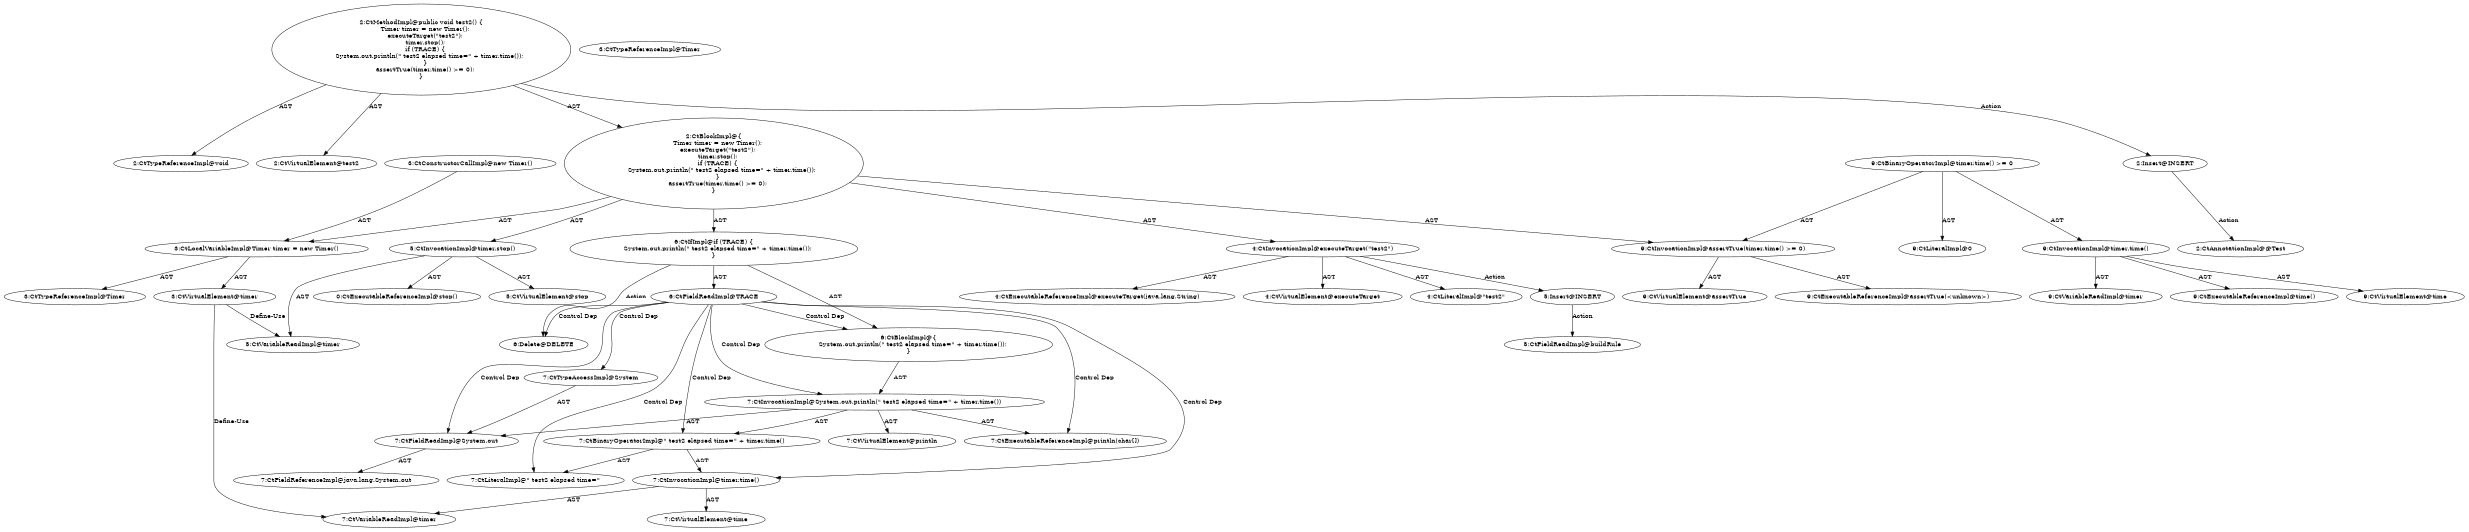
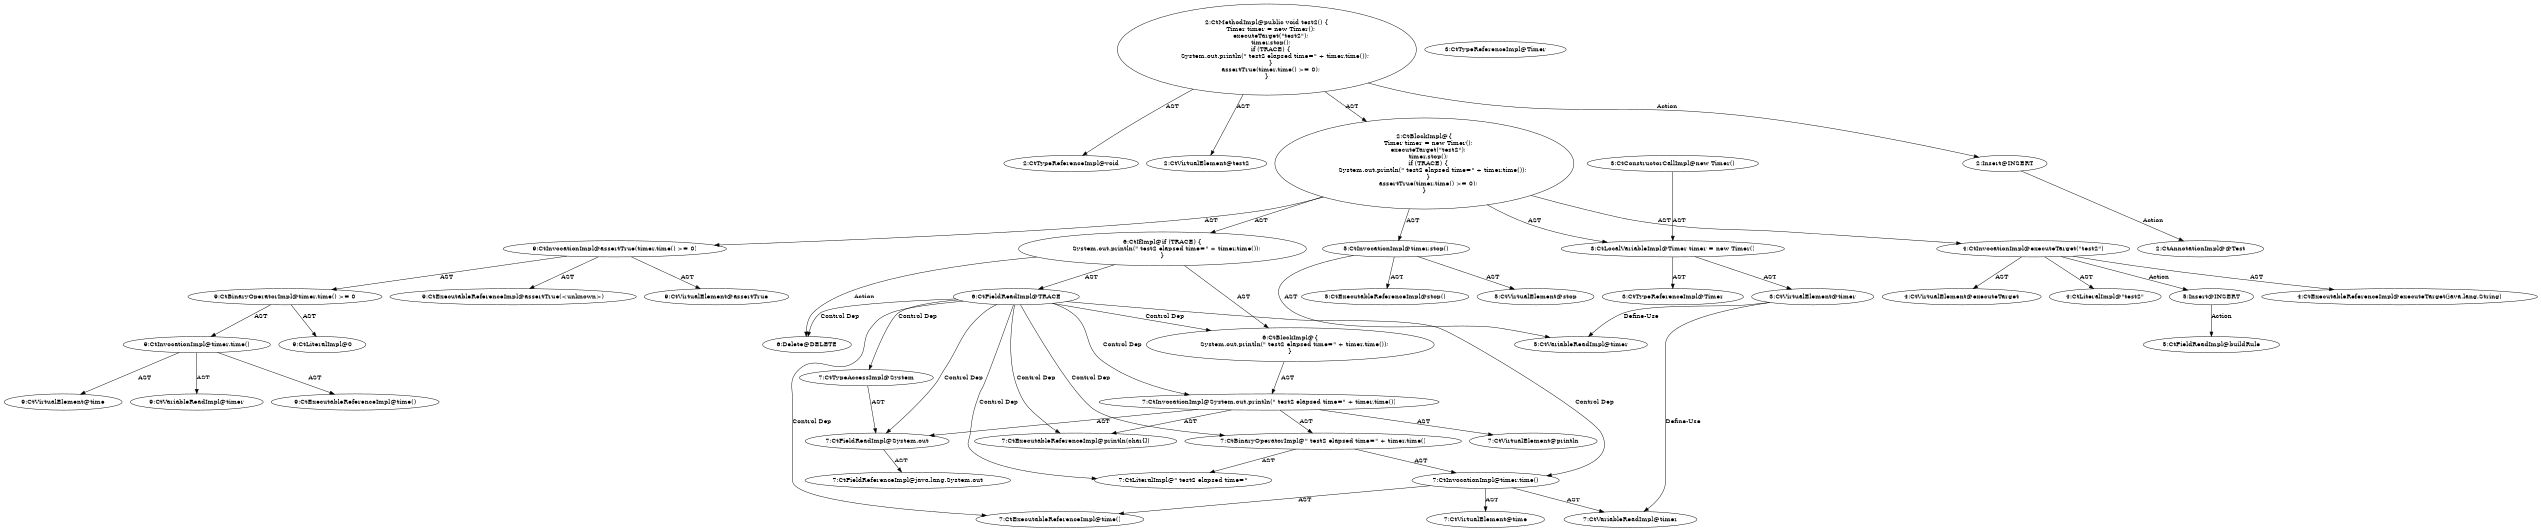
edge "9:CtBinaryOperatorImpl@timer.time() >= 0" -> "9:CtInvocationImpl@assertTrue(timer.time() >= 0)": reversed
node "0:CtExecutableReferenceImpl@stop()": label "0:CtExecutableReferenceImpl@stop()" -> "5:CtExecutableReferenceImpl@stop()"
node "7:CtExecutableReferenceImpl@time()": added
